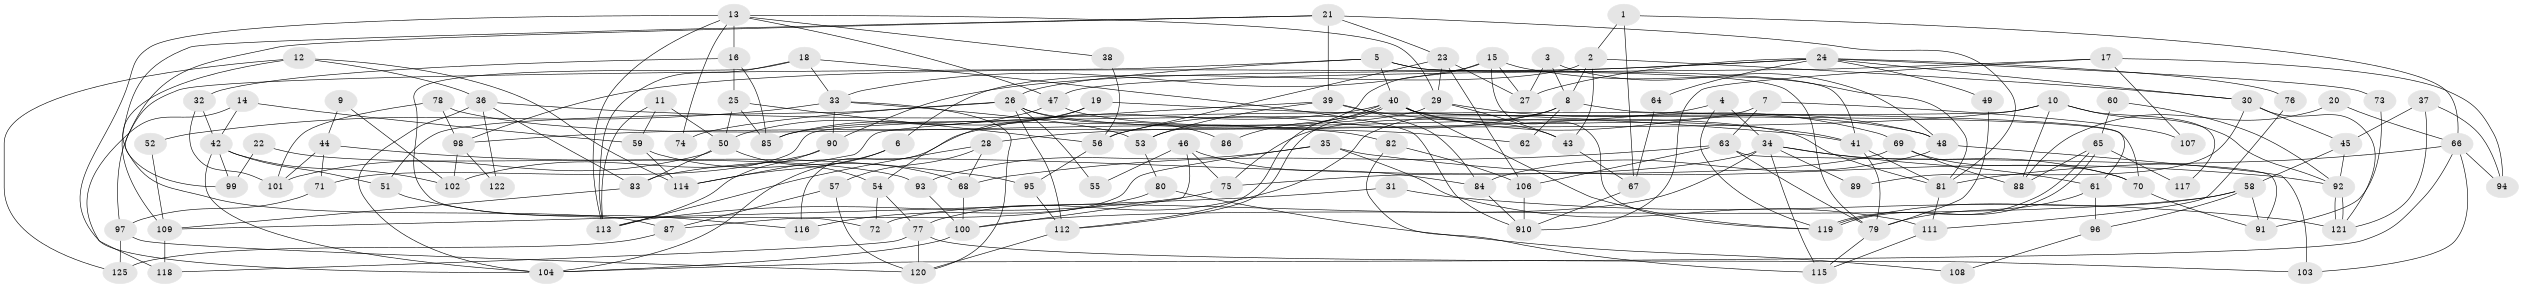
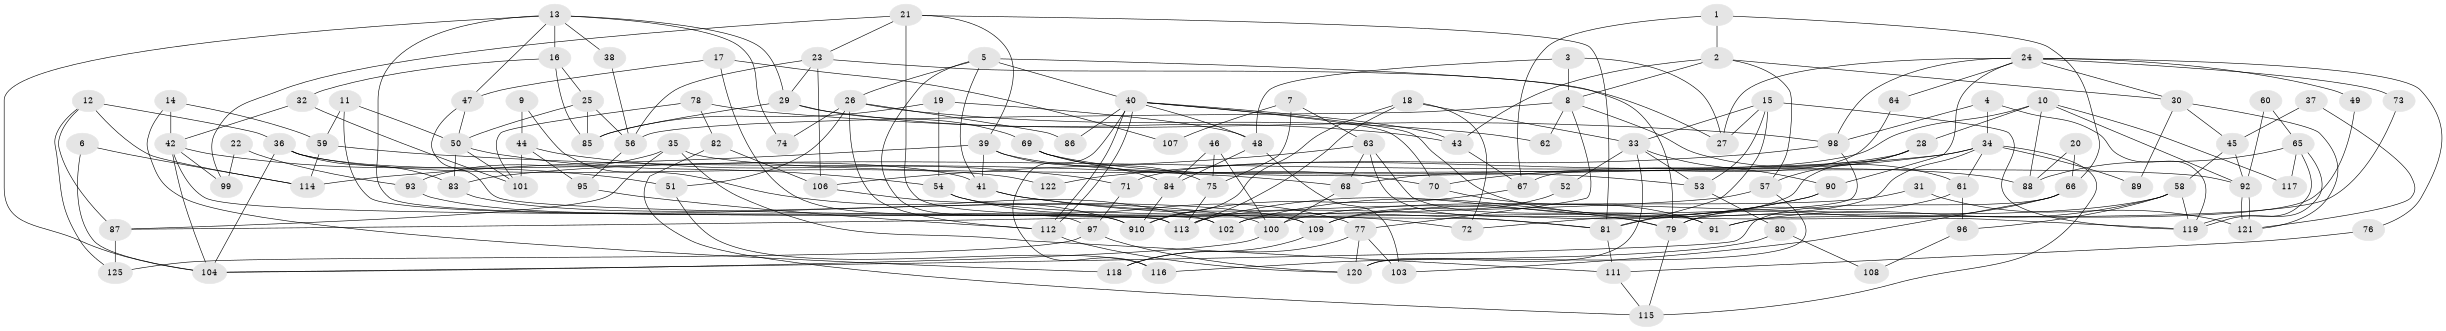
edge "2" -- "6": now "2" -- "57"
node "55": removed
node "94": removed
